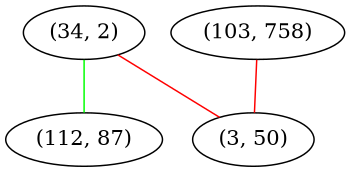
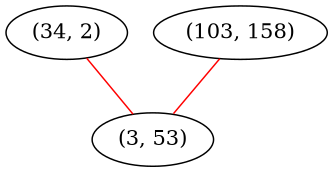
node "(103, 758)": label "(103, 758)" -> "(103, 158)"
node "(112, 87)": removed
node "(3, 50)": label "(3, 50)" -> "(3, 53)"
